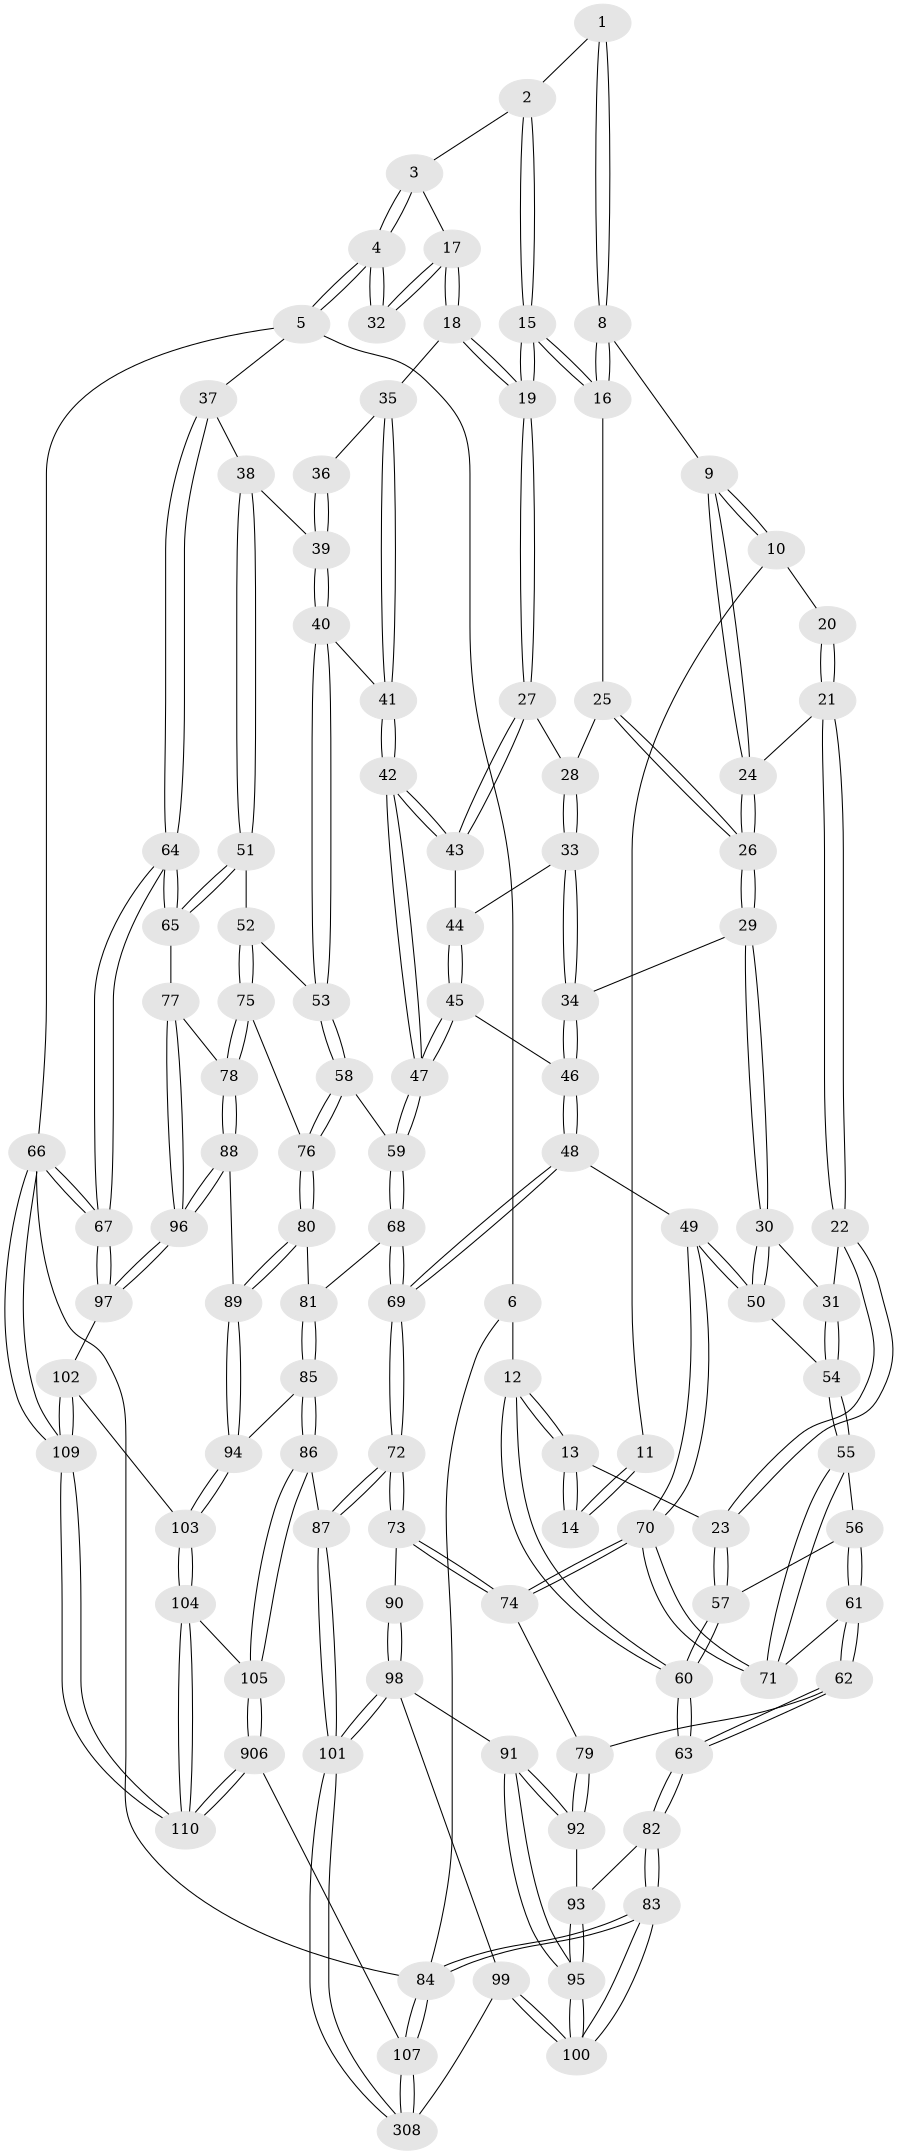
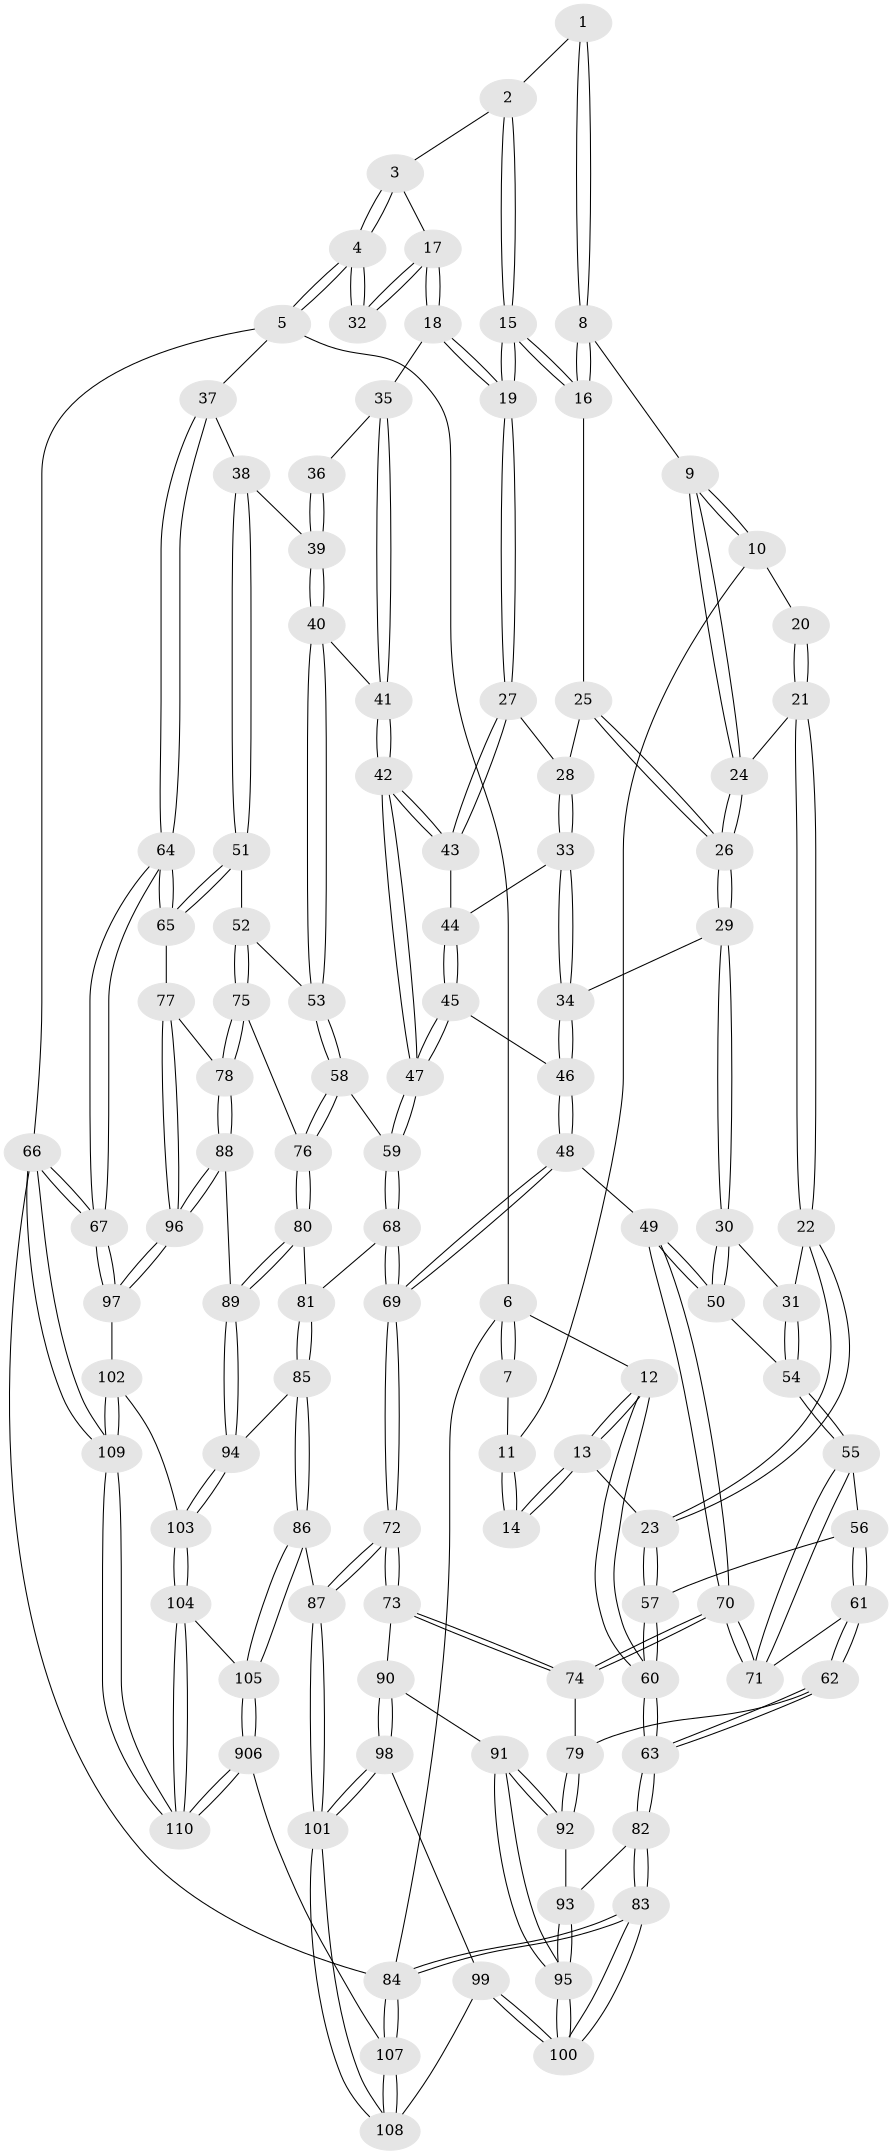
node "7": added
edge "98" -- "91": now "90" -- "91"
node "308": label "308" -> "108"
